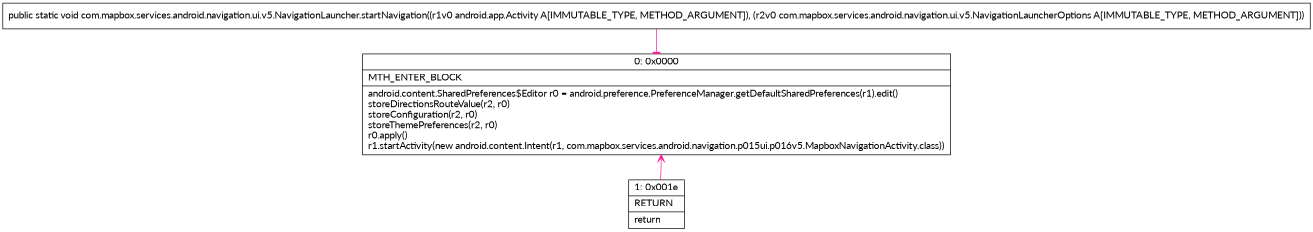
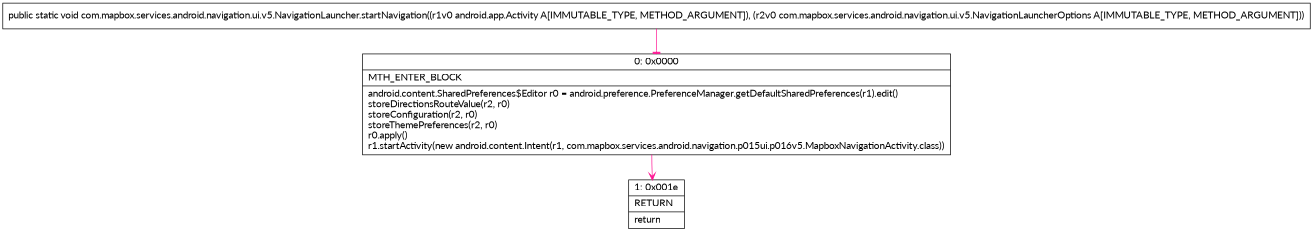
edge "1: 0x001e" -> "0: 0x0000": reversed
